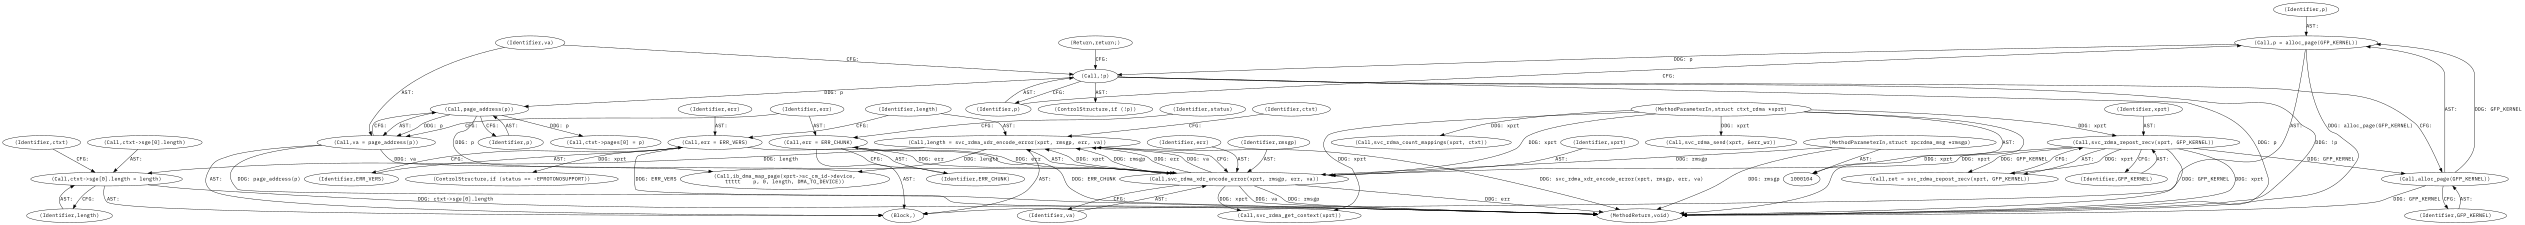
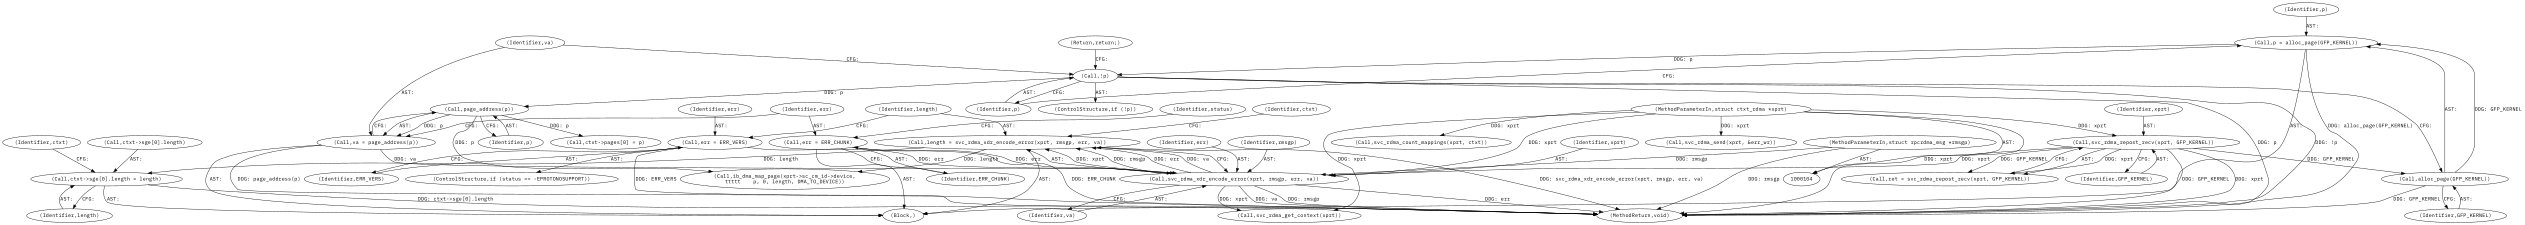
edge "(Call,err = ERR_VERS)" -> "(ControlStructure,if (status == -EPROTONOSUPPORT))": label "DDG: xprt" -> "AST: "
